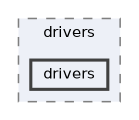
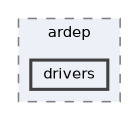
cluster "drivers": label "drivers" -> "ardep"
